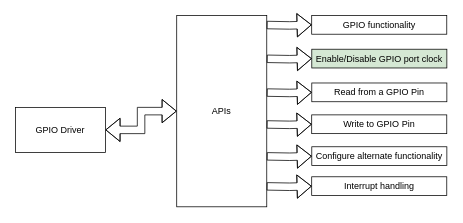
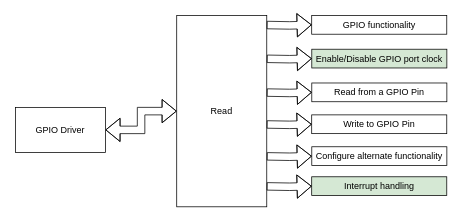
node "APIs": label "APIs" -> "Read"
node "Interrupt handling": fillcolor #ffffff -> #d5e8d4
